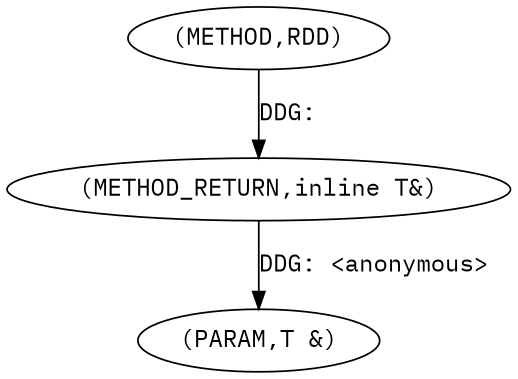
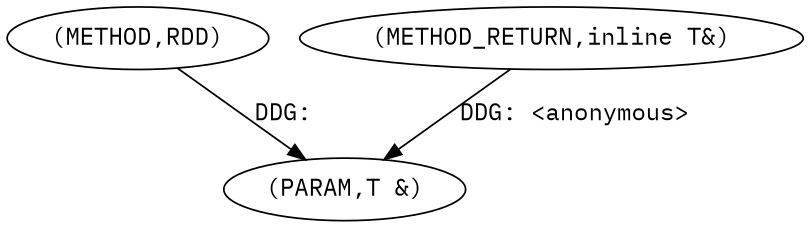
edge "(METHOD,RDD)" -> "(METHOD_RETURN,inline T&)": now "(METHOD,RDD)" -> "(PARAM,T &)"
